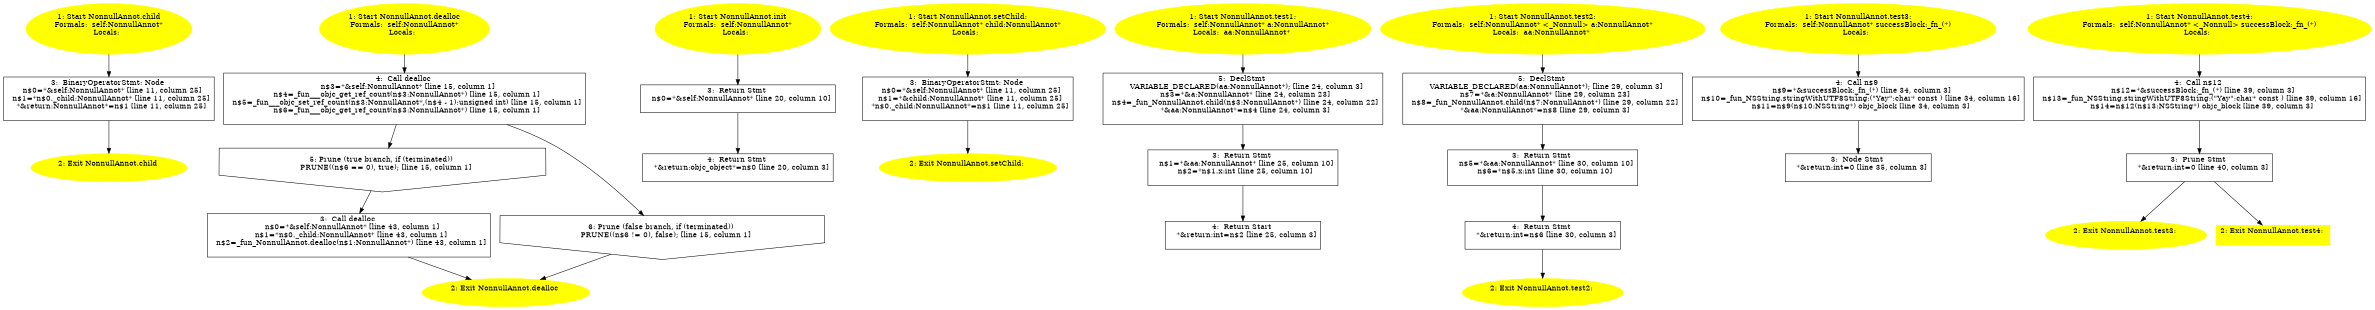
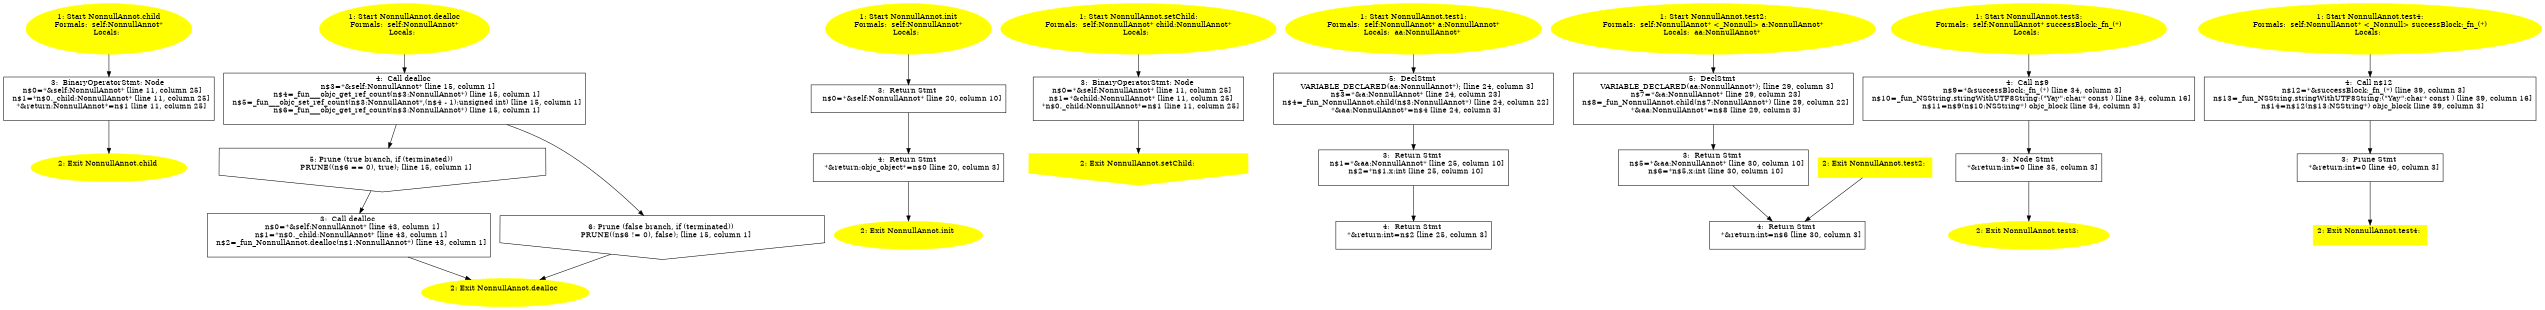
node "2: Exit NonnullAnnot.setChild:": shape ellipse -> invhouse
edge "3:  Prune Stmt *&return:int=0 [line 40, column 3]" -> "2: Exit NonnullAnnot.test3:": now "3:  Node Stmt *&return:int=0 [line 35, column 3]" -> "2: Exit NonnullAnnot.test3:"
node "2: Exit NonnullAnnot.init": added
node "4:  Return Start *&return:int=n$2 [line 25, column 3]": label "4:  Return Start *&return:int=n$2 [line 25, column 3]" -> "4:  Return Stmt *&return:int=n$2 [line 25, column 3]"
edge "4:  Return Stmt *&return:int=n$6 [line 30, column 3]" -> "2: Exit NonnullAnnot.test2:": reversed
node "2: Exit NonnullAnnot.test2:": shape ellipse -> box
